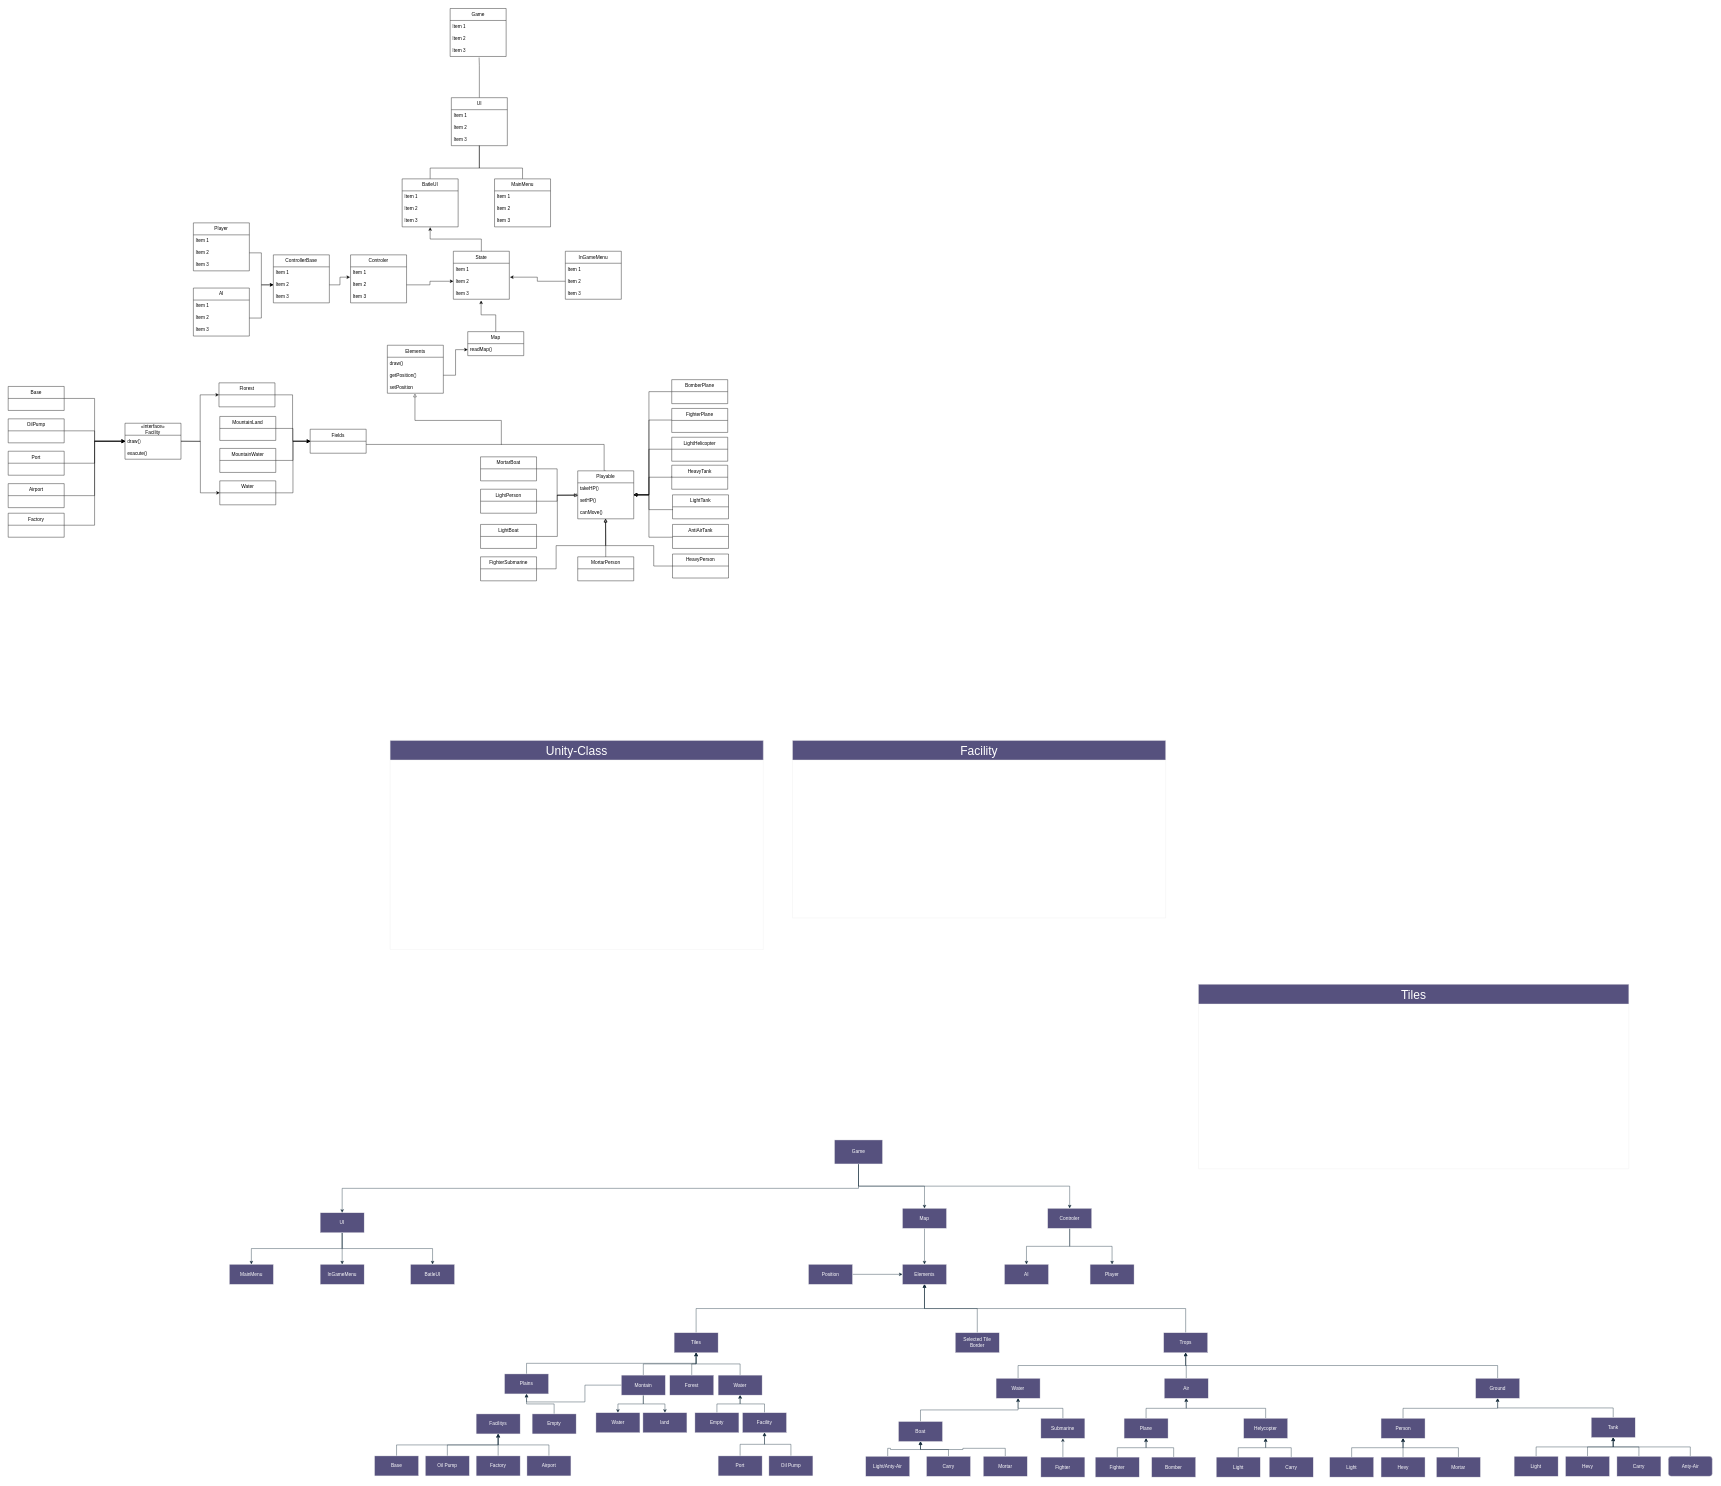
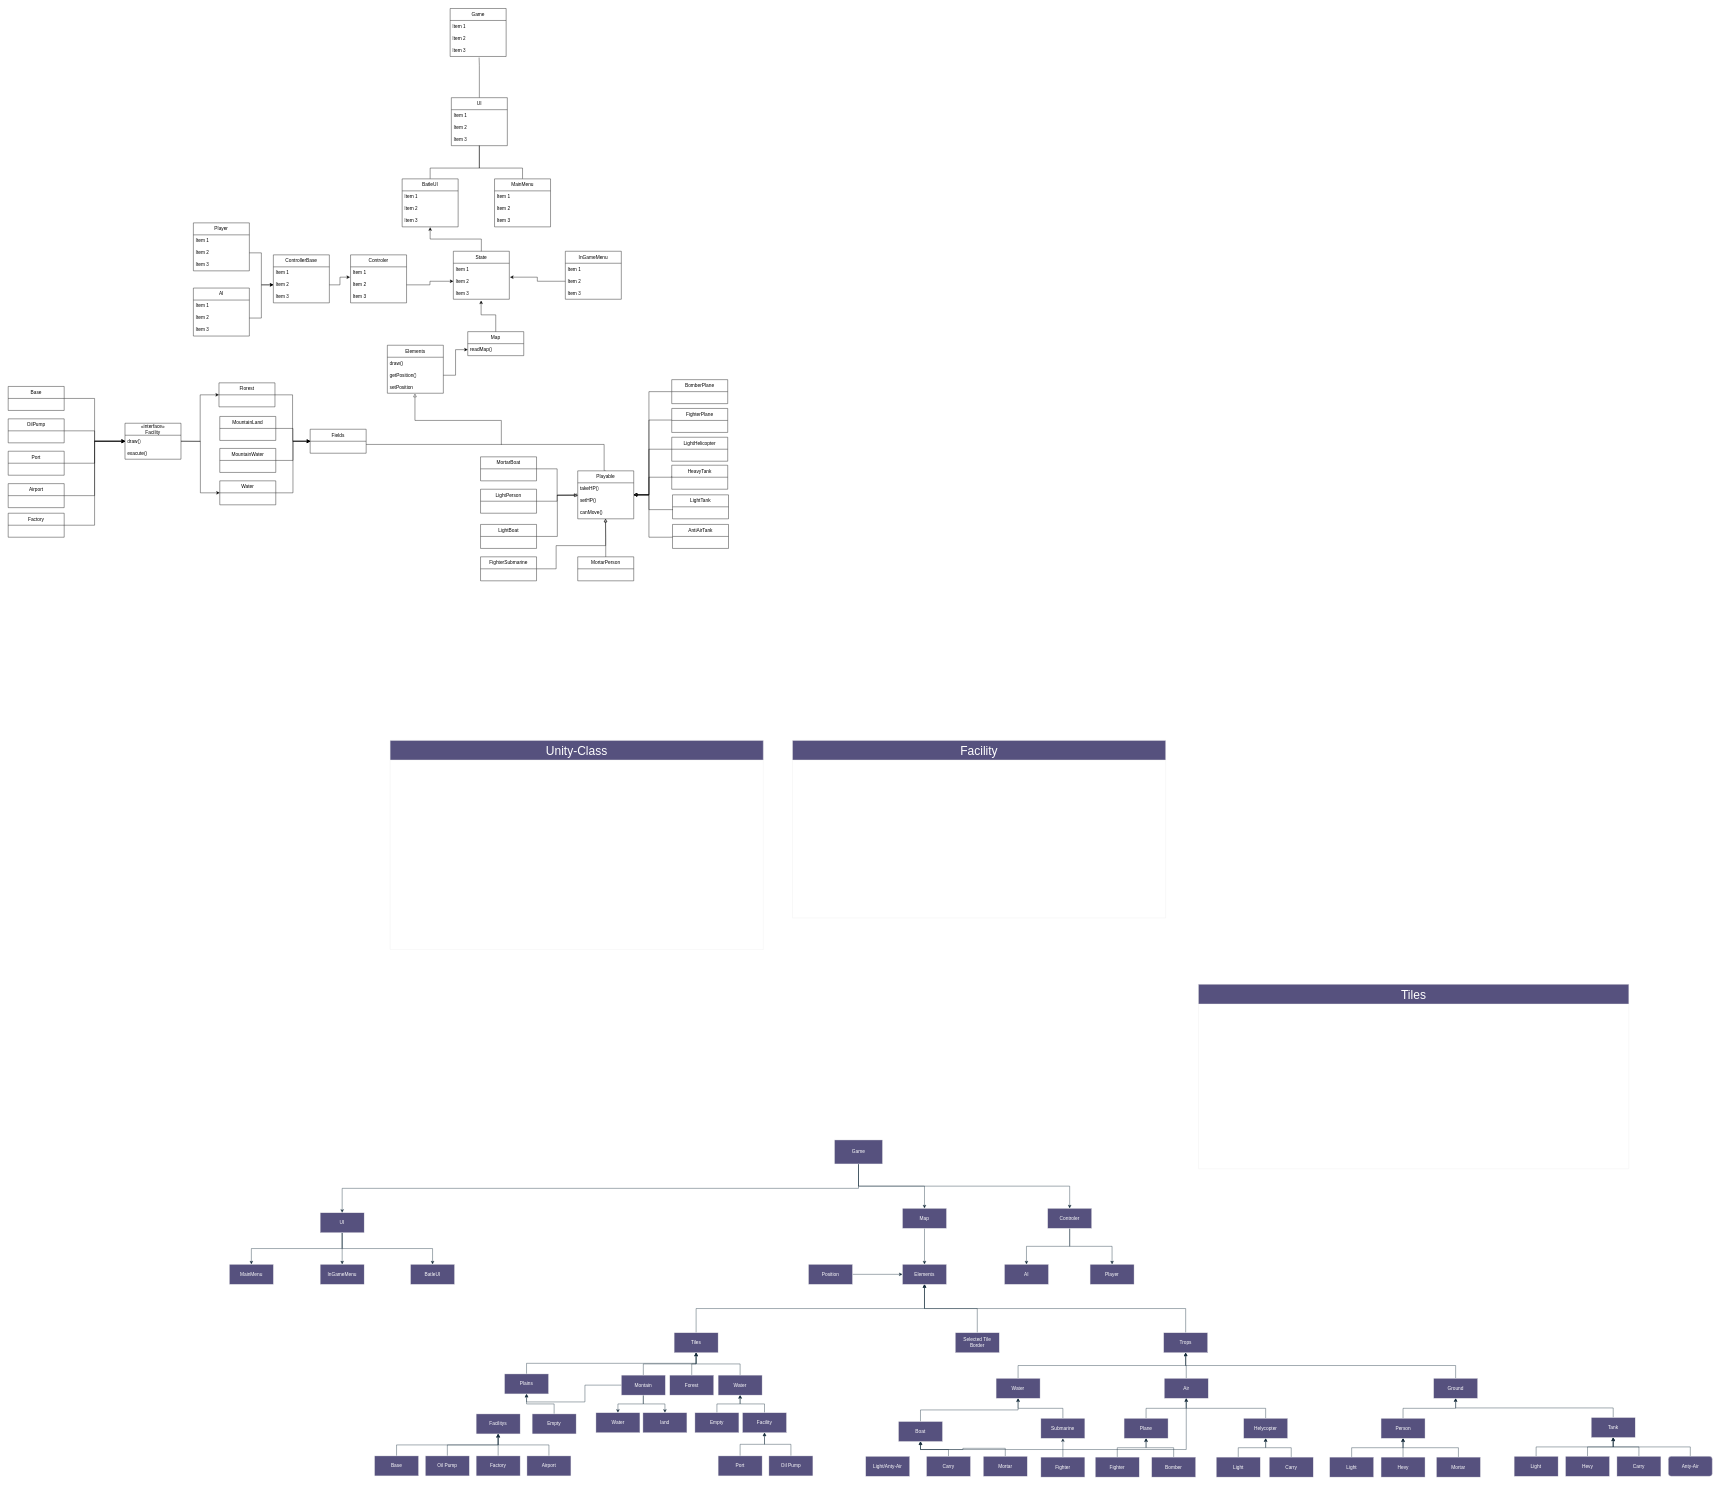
edge "HeavyPerson" -> "canMove()": removed
node "HeavyPerson": removed
node "Ground": moved (1498, 1388) -> (1456, 1388)
edge "Light/Anty-Air" -> "Boat": now "Air" -> "Boat"
